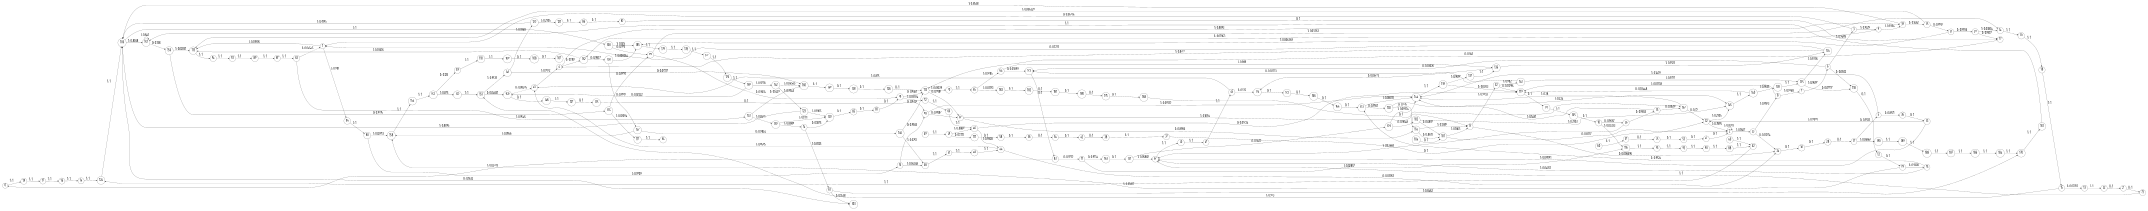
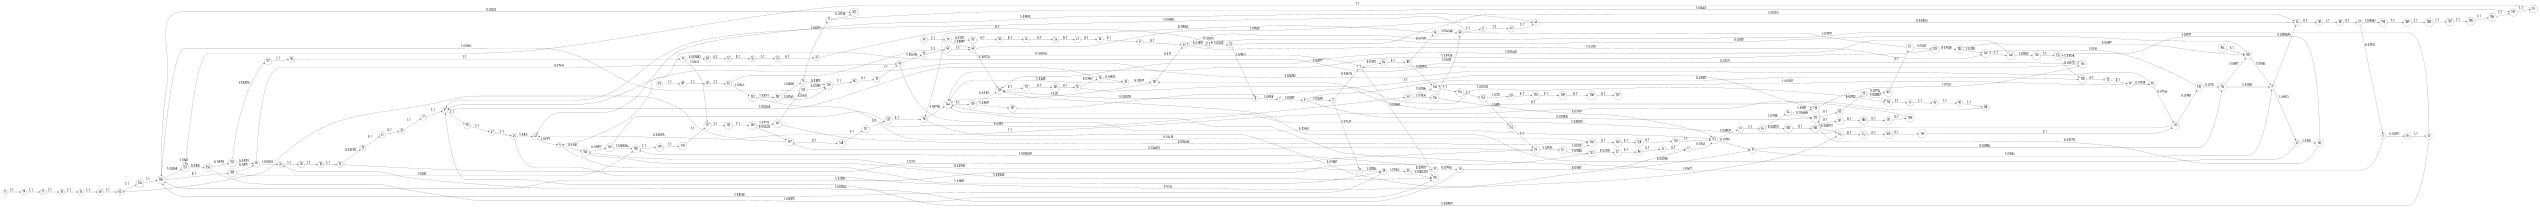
node "94": removed
node "91": added
edge "83" -> "0": removed, label "1: 0.02778"
edge "14" -> "124": now "14" -> "40"
